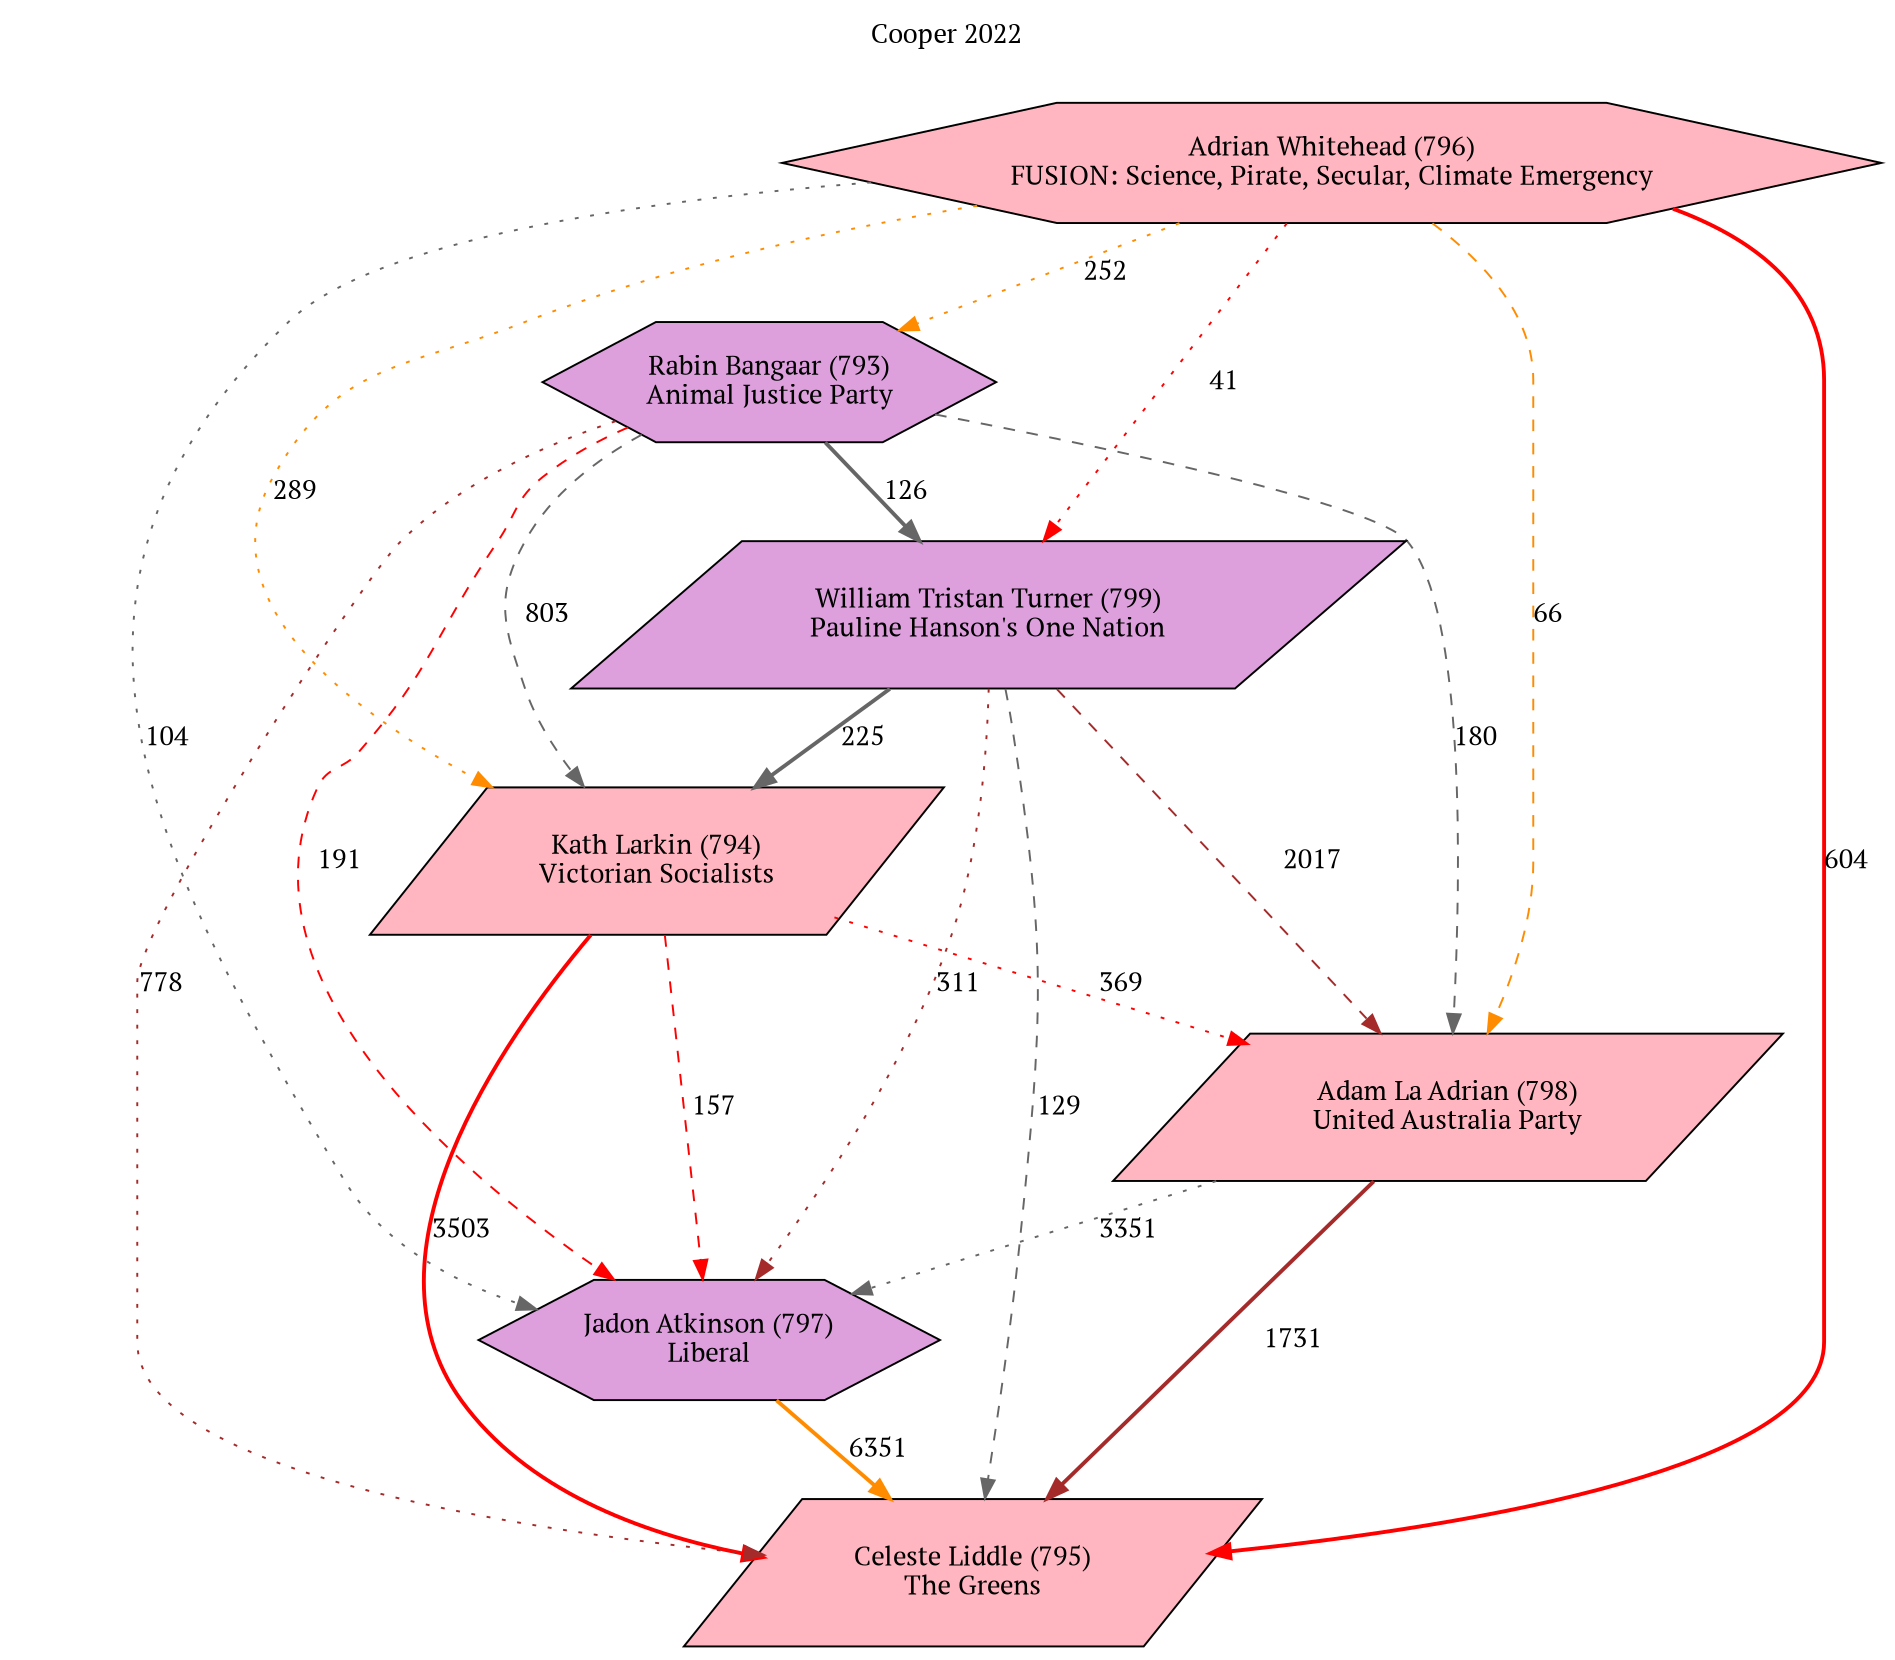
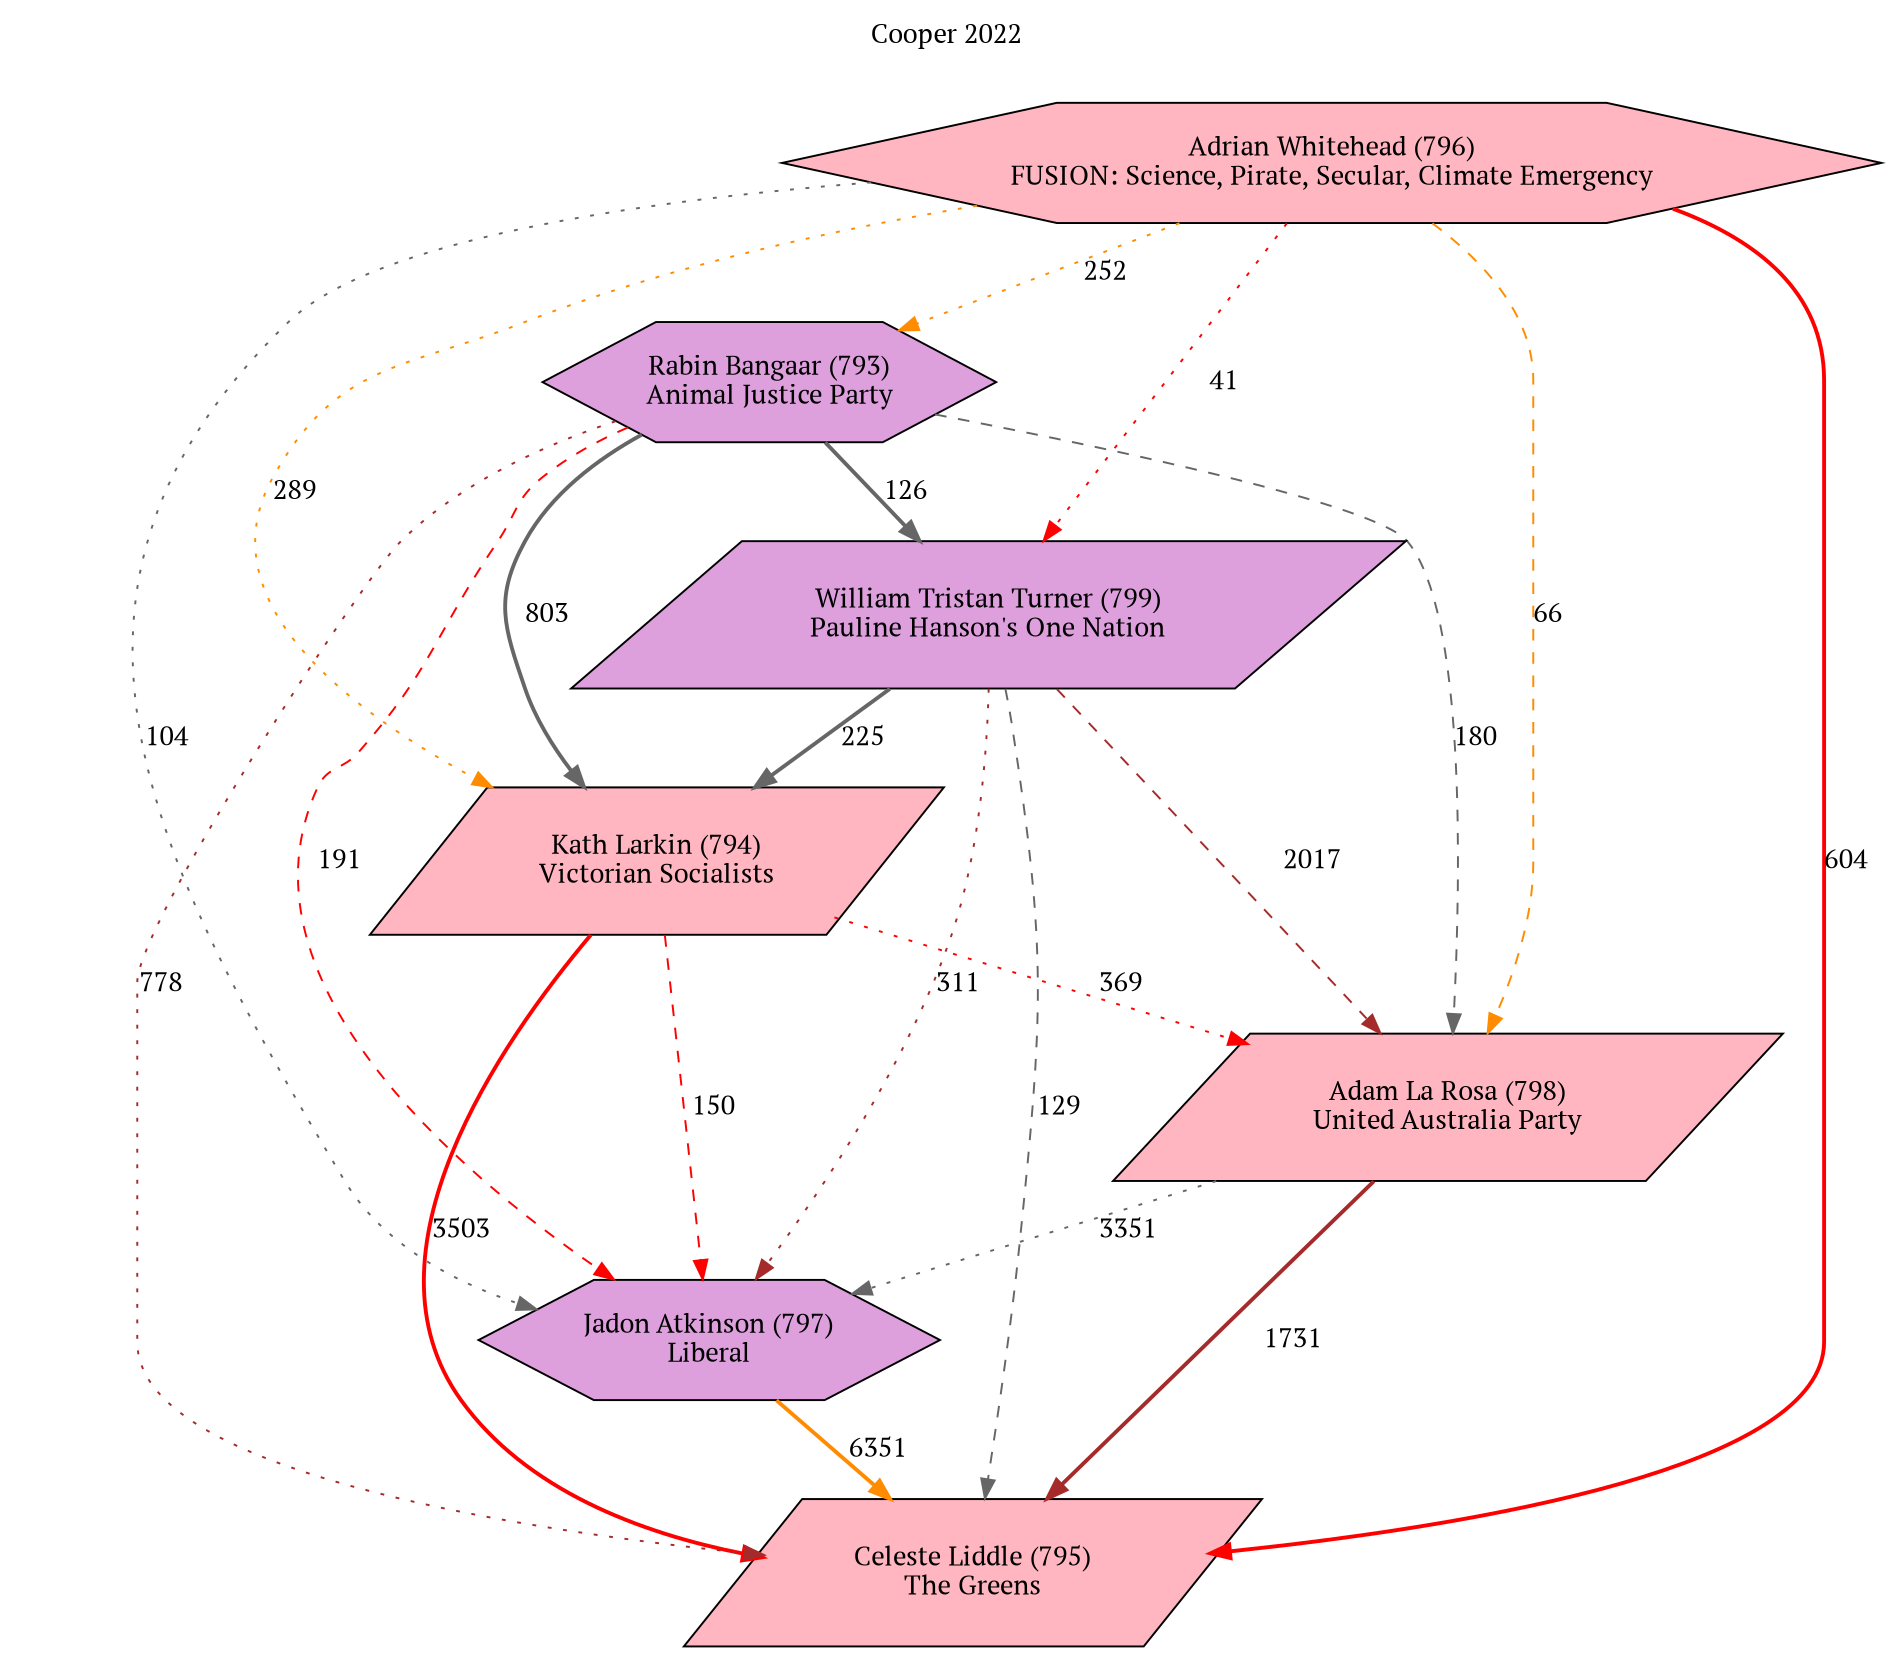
edge "Rabin Bangaar (793) Animal Justice Party" -> "Kath Larkin (794) Victorian Socialists": style dashed -> bold
edge "Kath Larkin (794) Victorian Socialists" -> "Jadon Atkinson (797) Liberal": label "157" -> "150"
node "Adam La Adrian (798) United Australia Party": label "Adam La Adrian (798) United Australia Party" -> "Adam La Rosa (798) United Australia Party"
